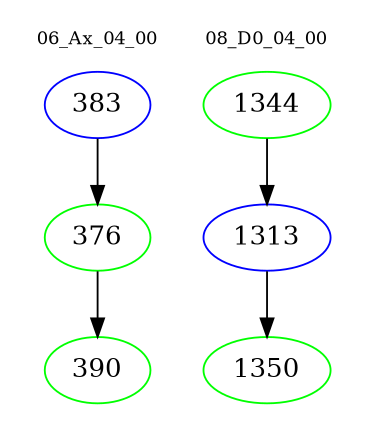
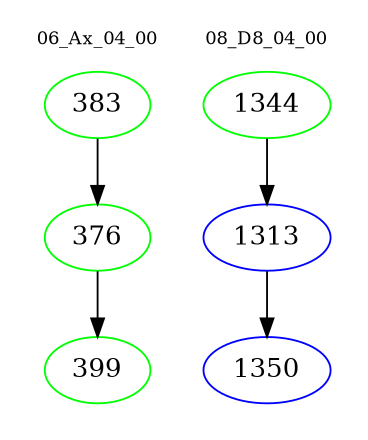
cluster "08_D0_04_00": label "08_D0_04_00" -> "08_D8_04_00"
node "383": color blue -> green
node "390": label "390" -> "399"
node "1350": color green -> blue
